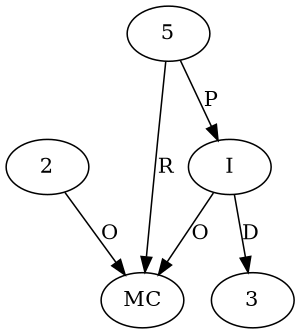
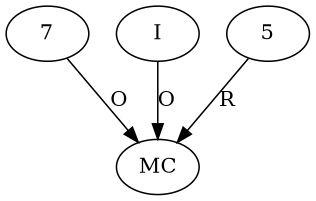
edge "5" -> "I": removed, label "P"
node "2": label "2" -> "7"
node "3": removed
